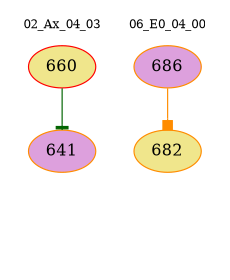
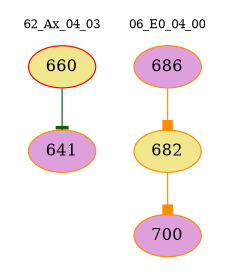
cluster "02_Ax_04_03": label "02_Ax_04_03" -> "62_Ax_04_03"
node "700": added
